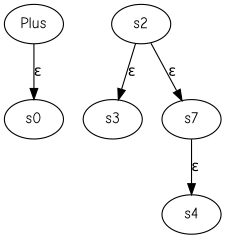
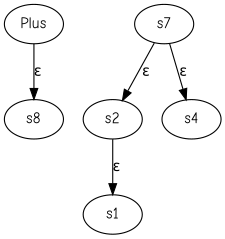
edge "s2" -> "s7": reversed
node "s0": label "s0" -> "s8"
node "s3": label "s3" -> "s1"
